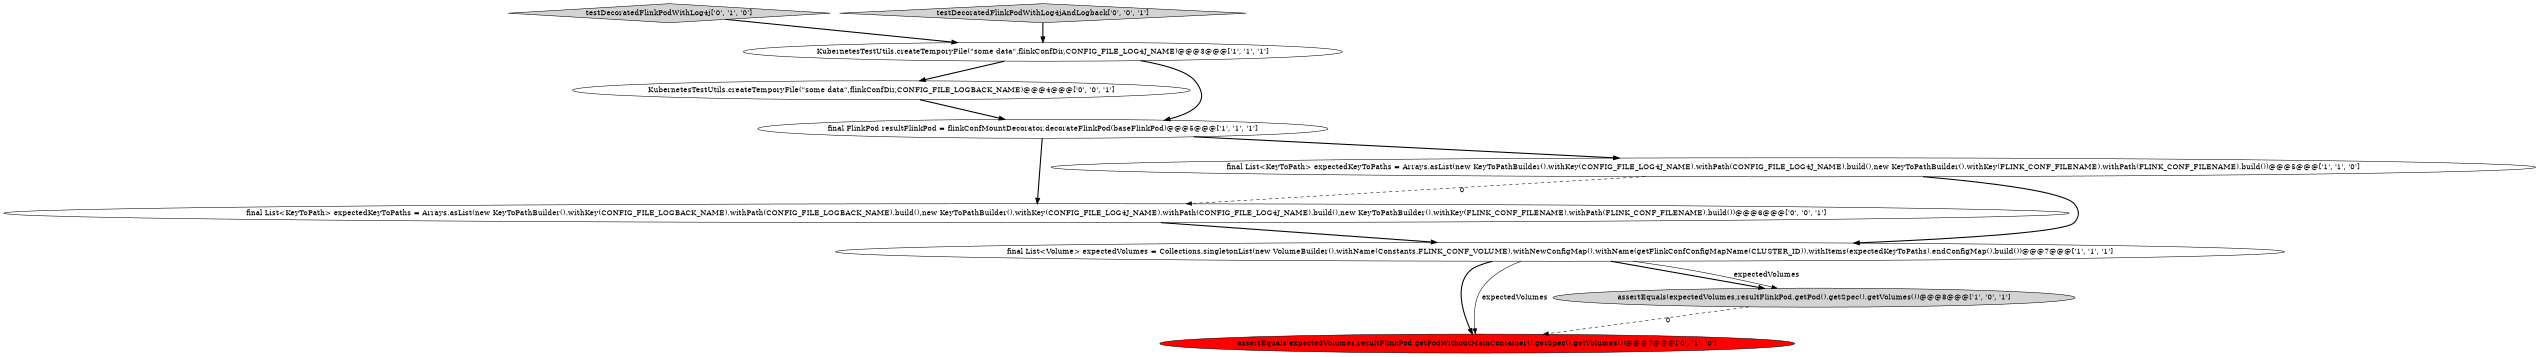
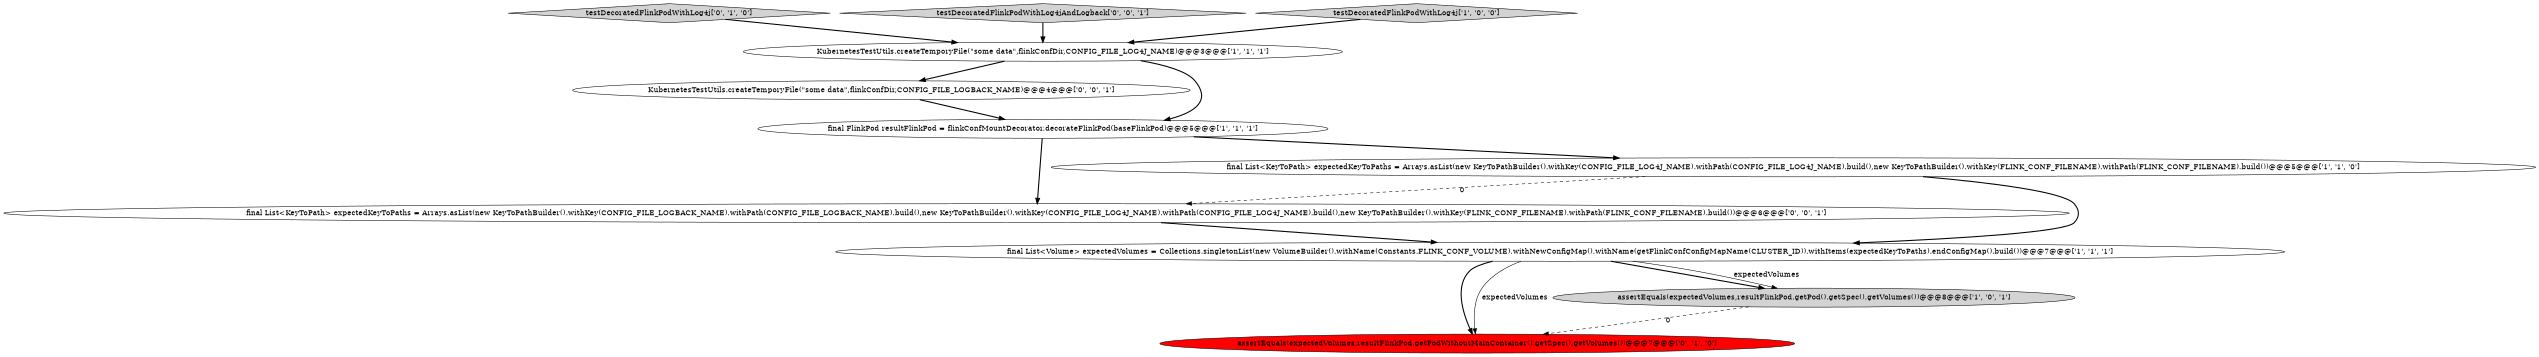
node "testDecoratedFlinkPodWithLog4j['1', '0', '0']": added
